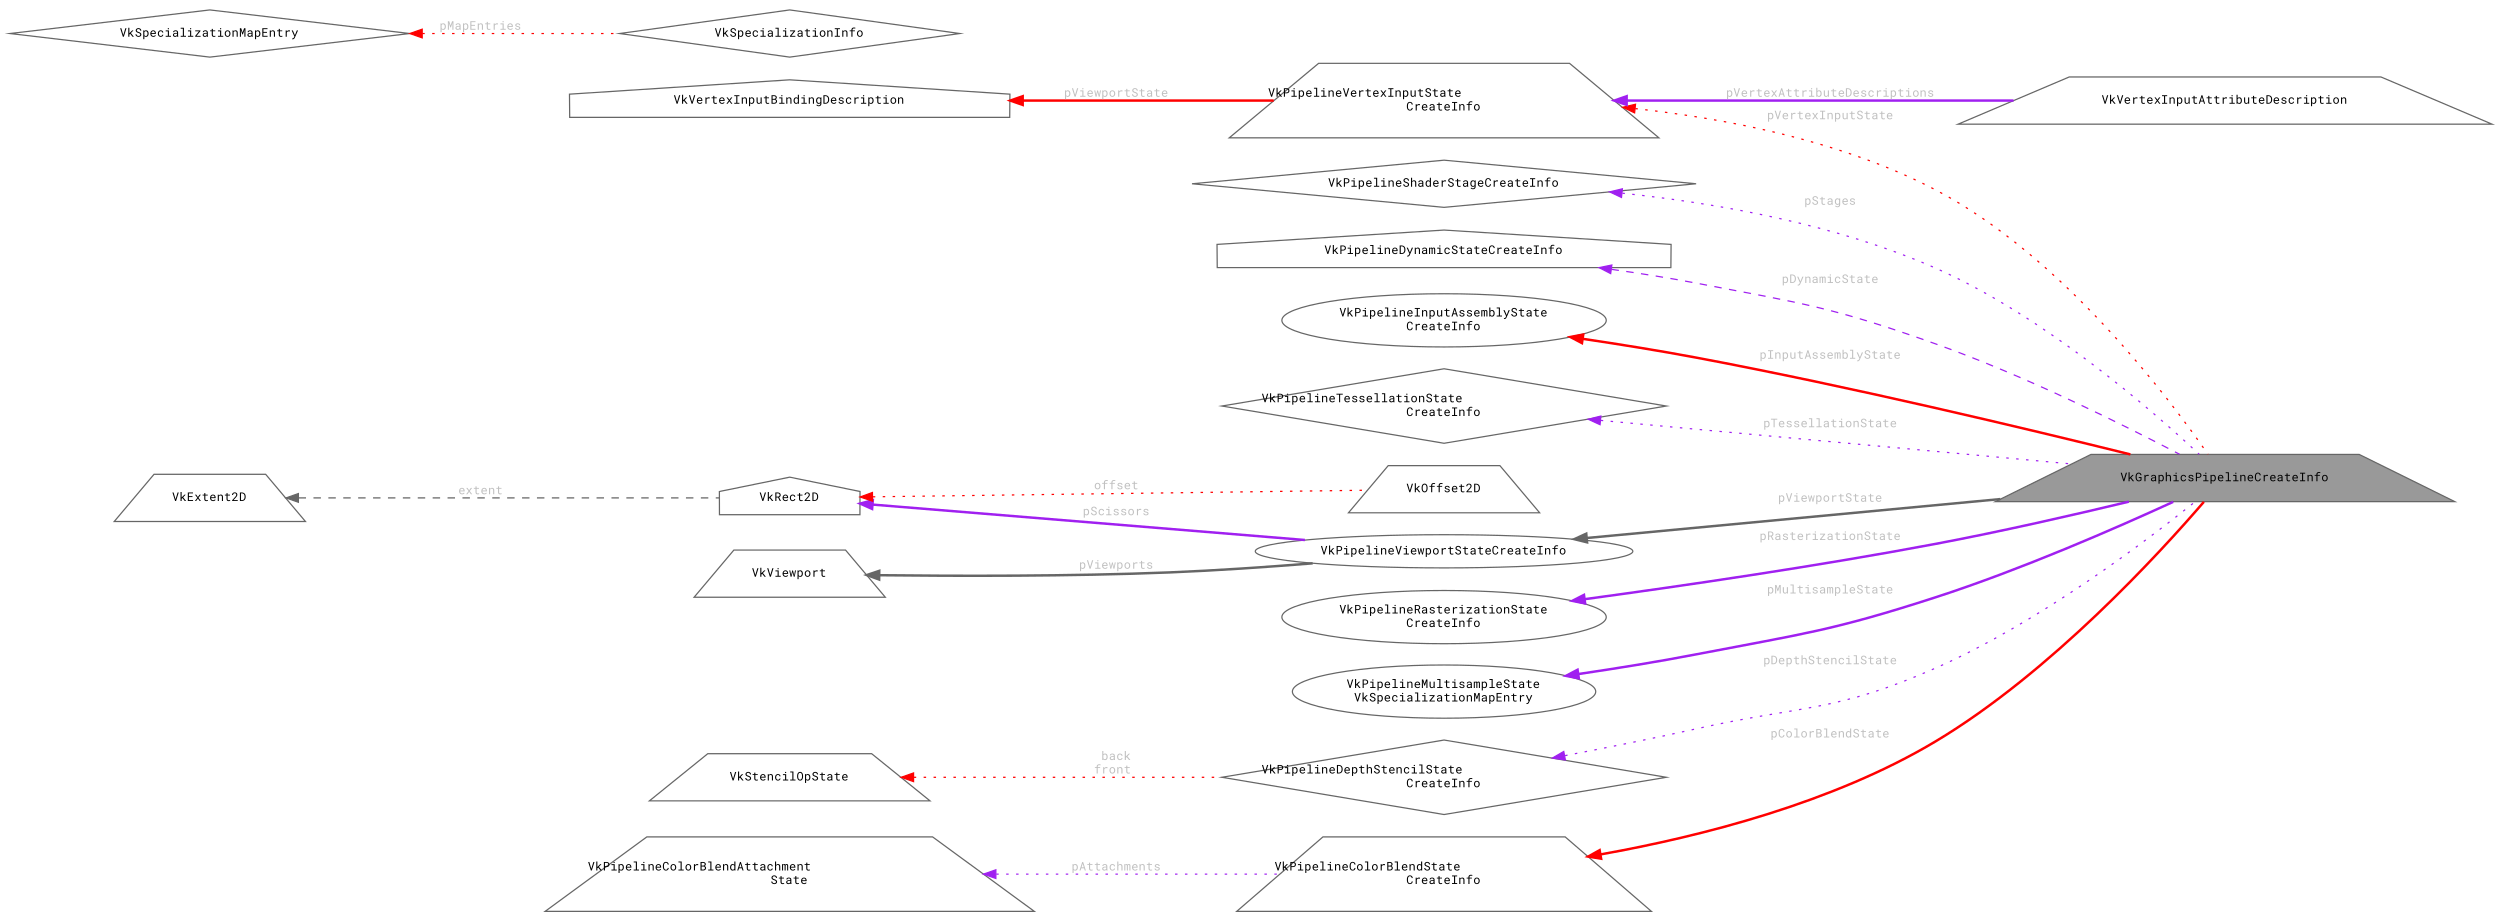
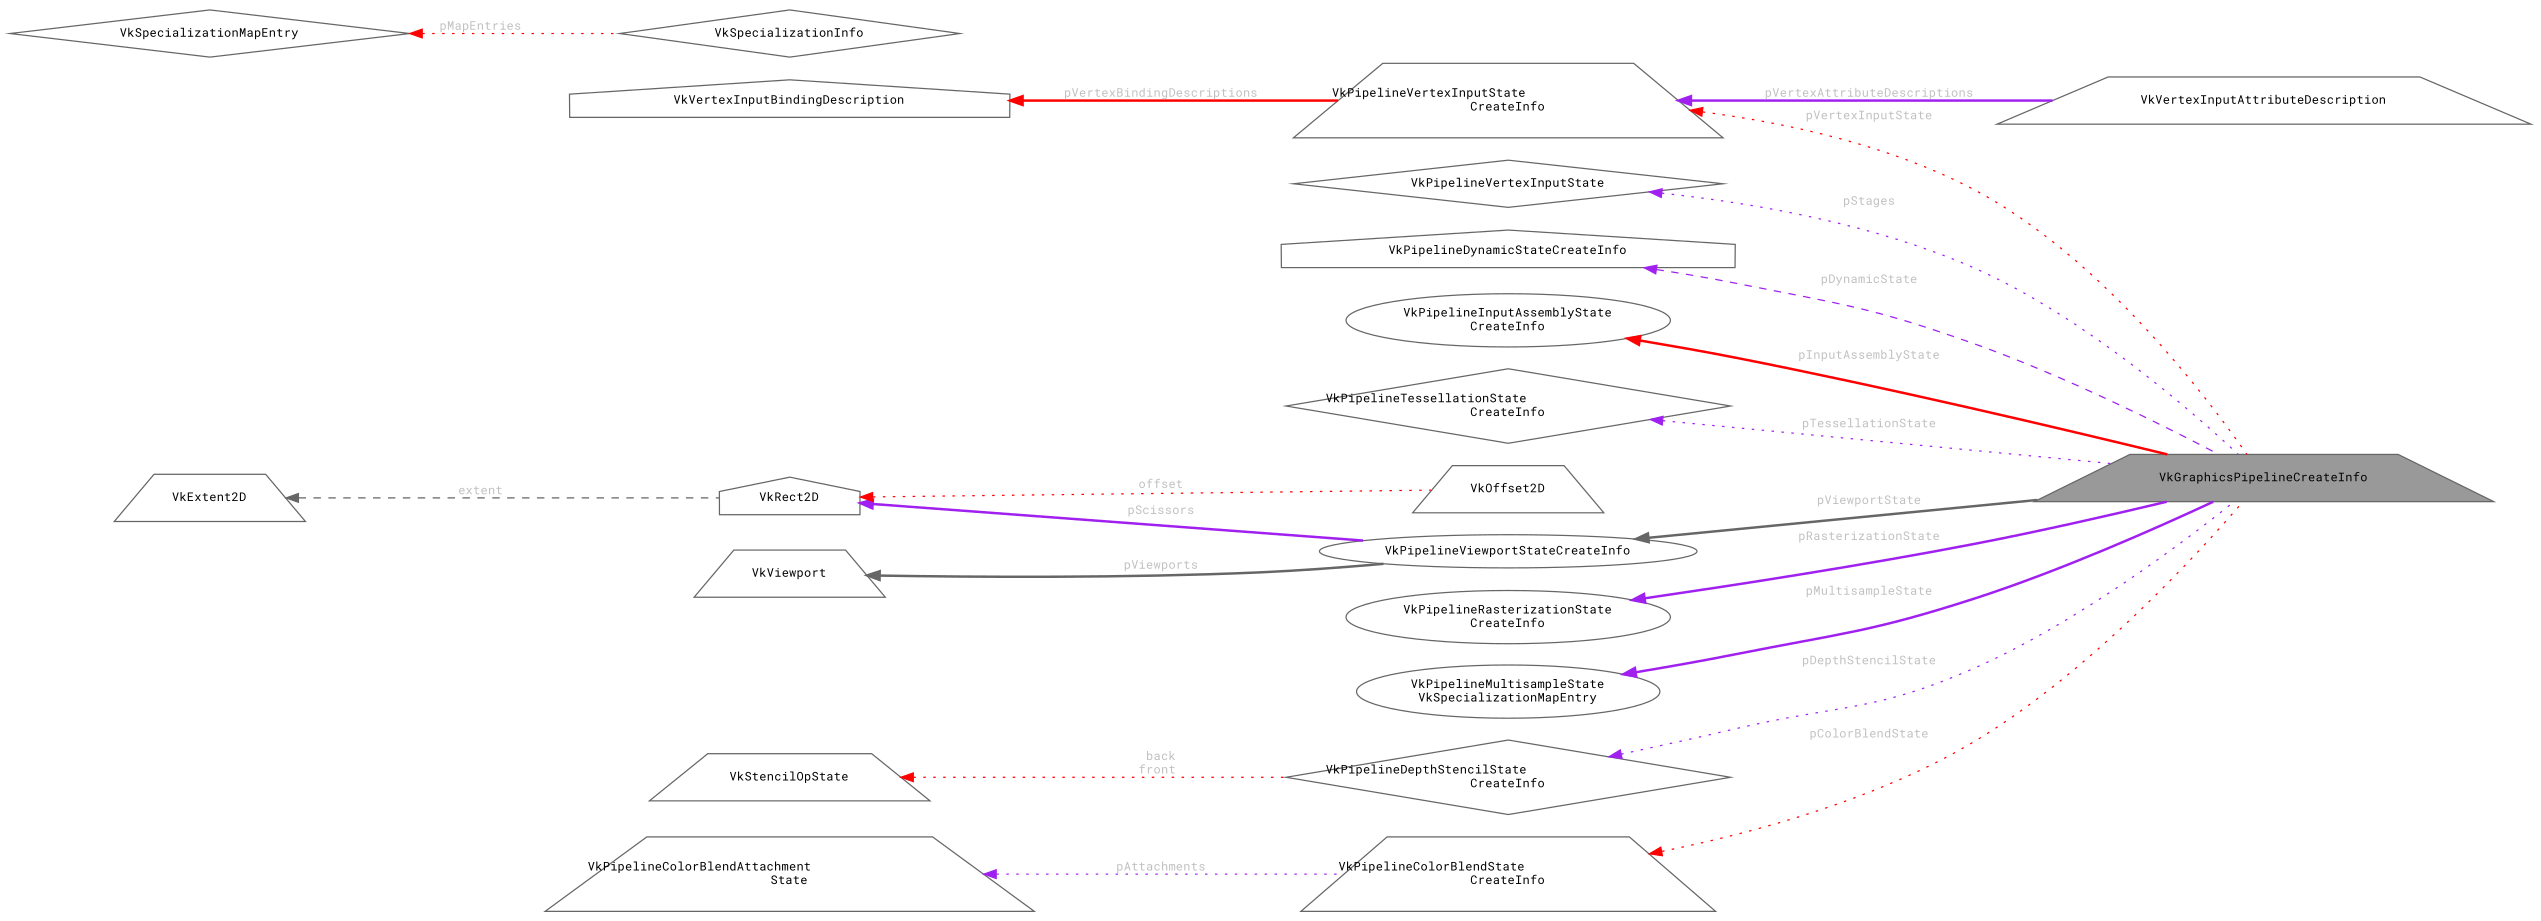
edge "VkPipelineVertexInputState CreateInfo" -> "VkVertexInputBindingDescription": label " pViewportState" -> " pVertexBindingDescriptions"
node "VkPipelineShaderStageCreateInfo": label "VkPipelineShaderStageCreateInfo" -> "VkPipelineVertexInputState"
edge "VkGraphicsPipelineCreateInfo" -> "VkPipelineColorBlendState CreateInfo": style bold -> dotted
